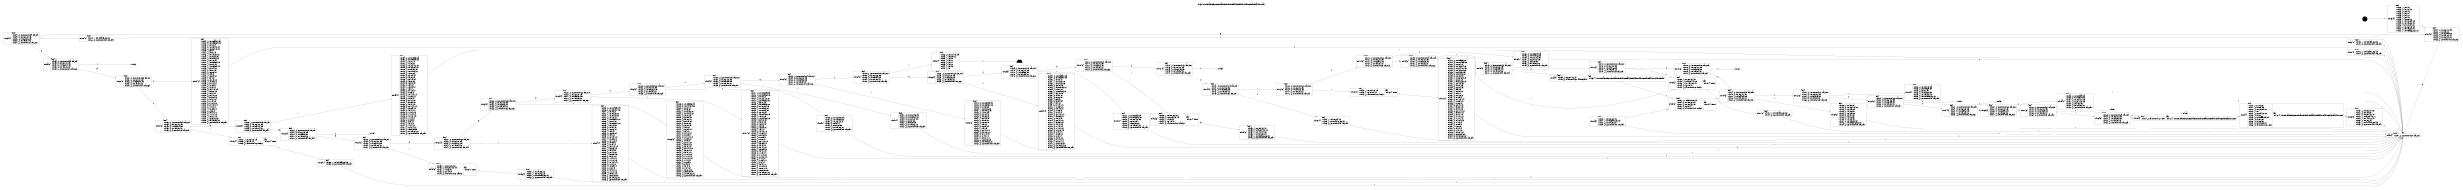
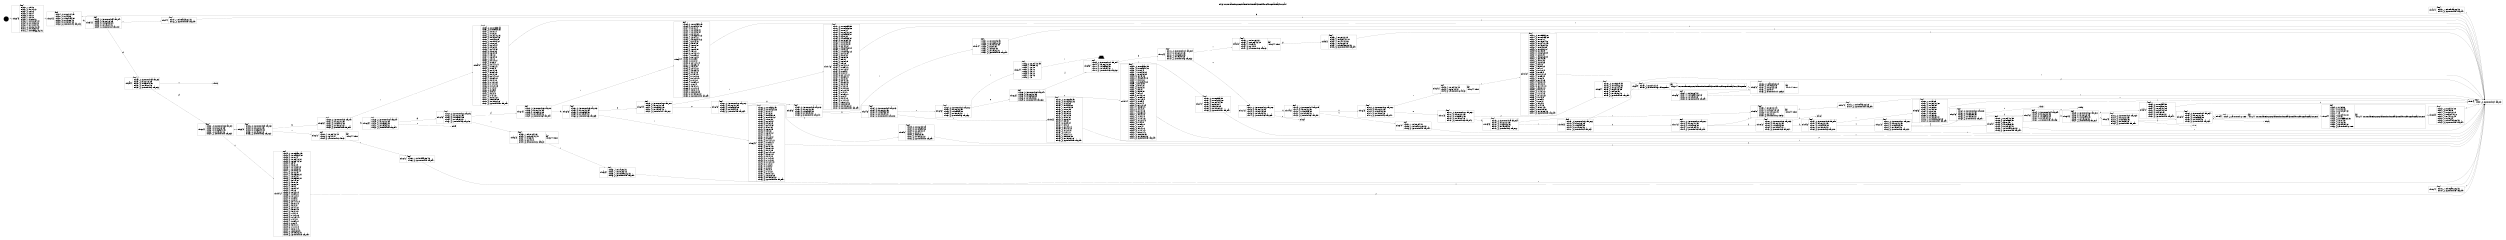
edge "0x401594 [22]" -> "0x40157d [23]": reversed
